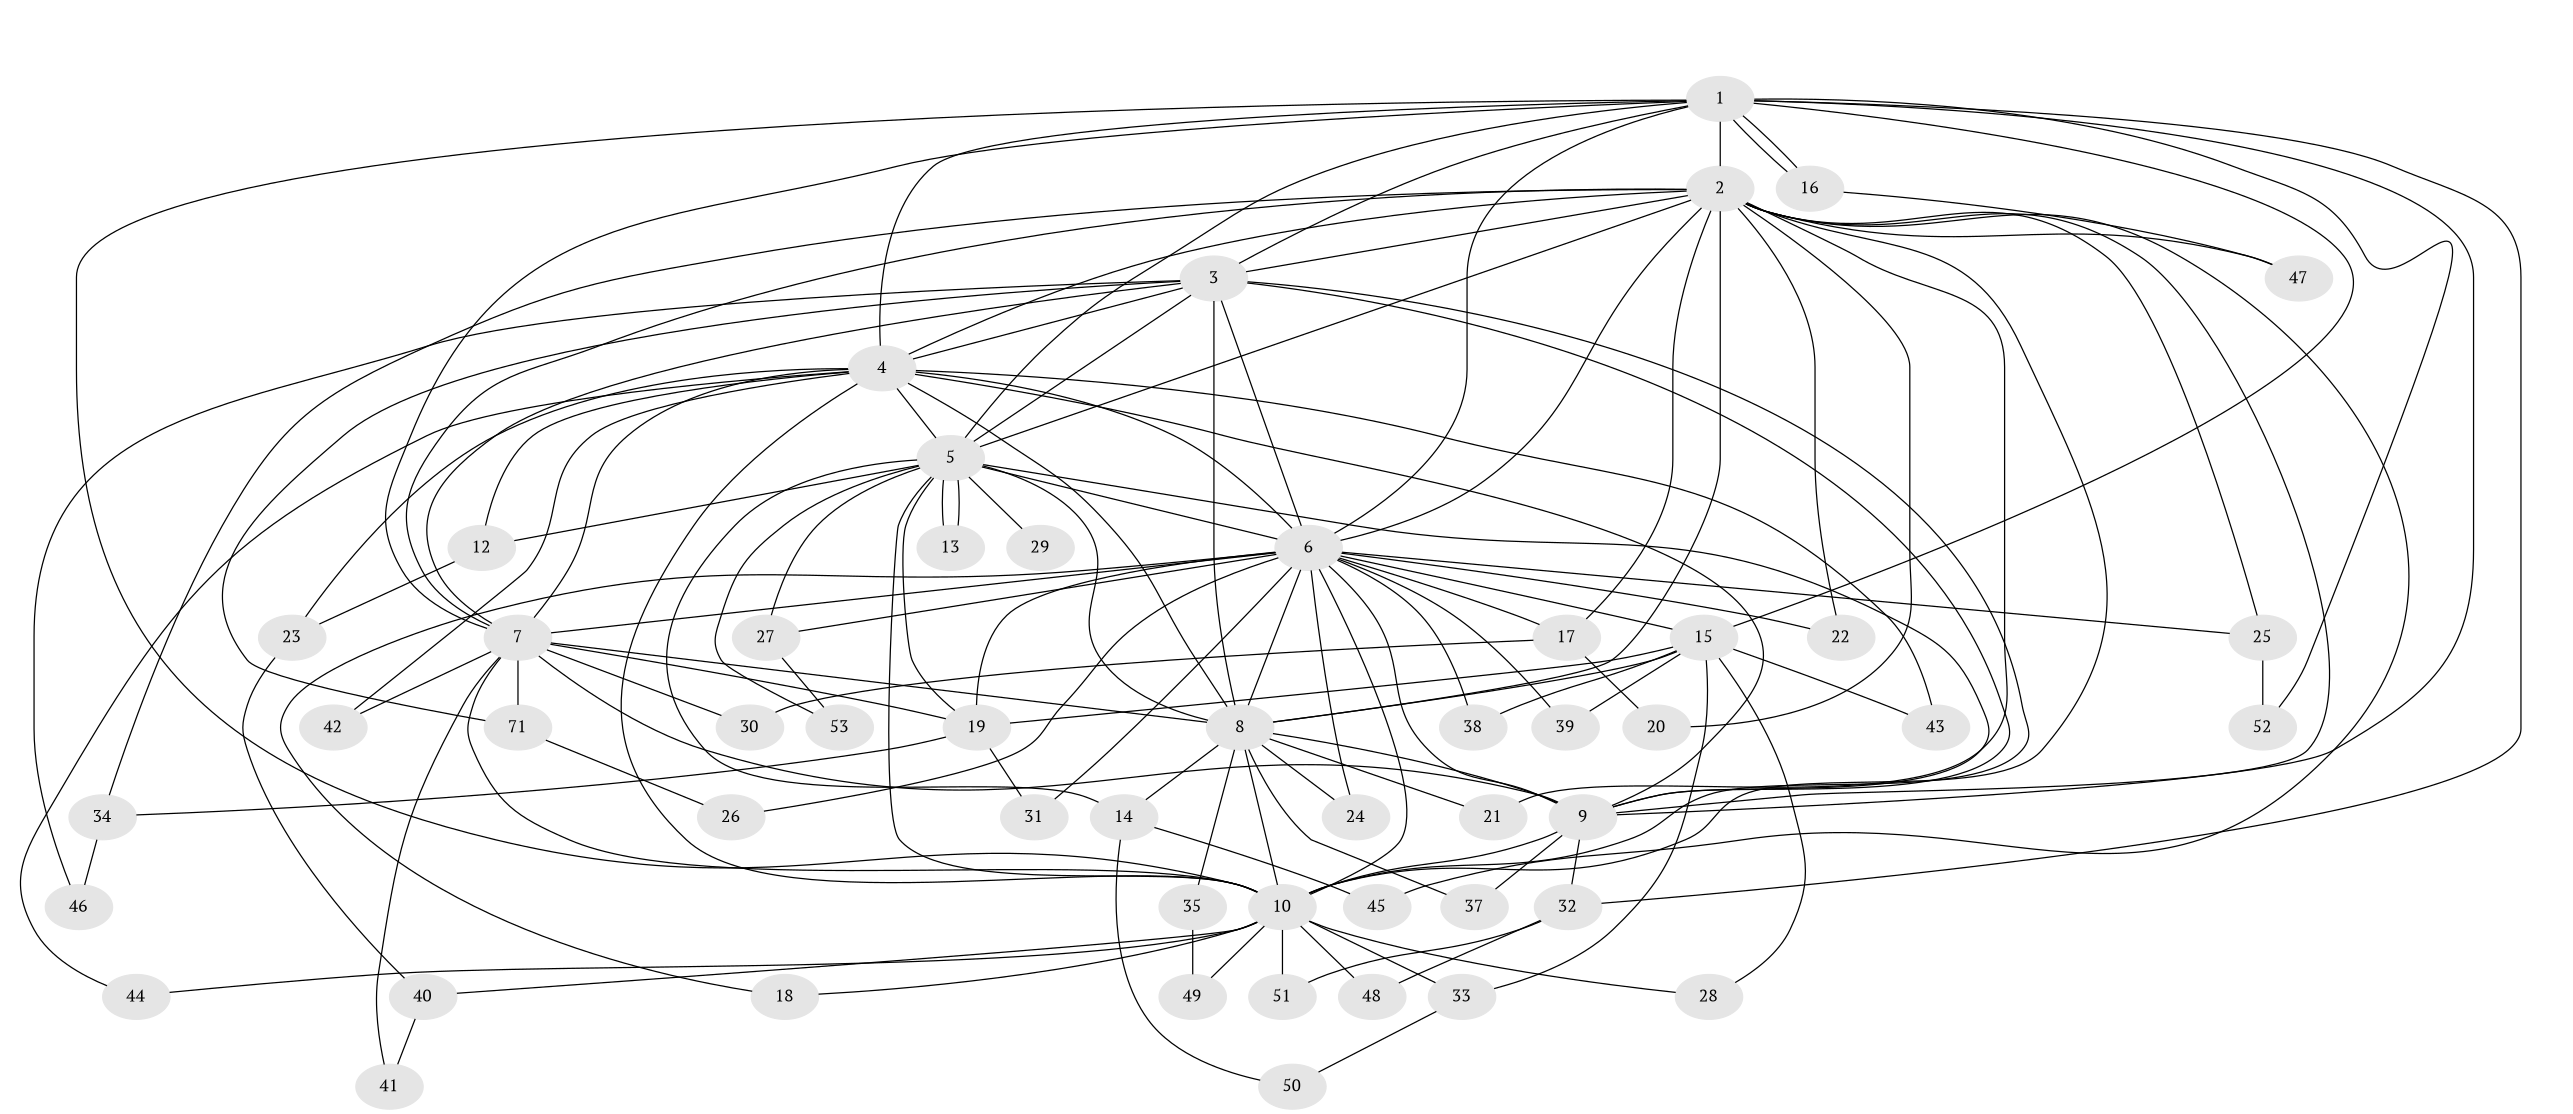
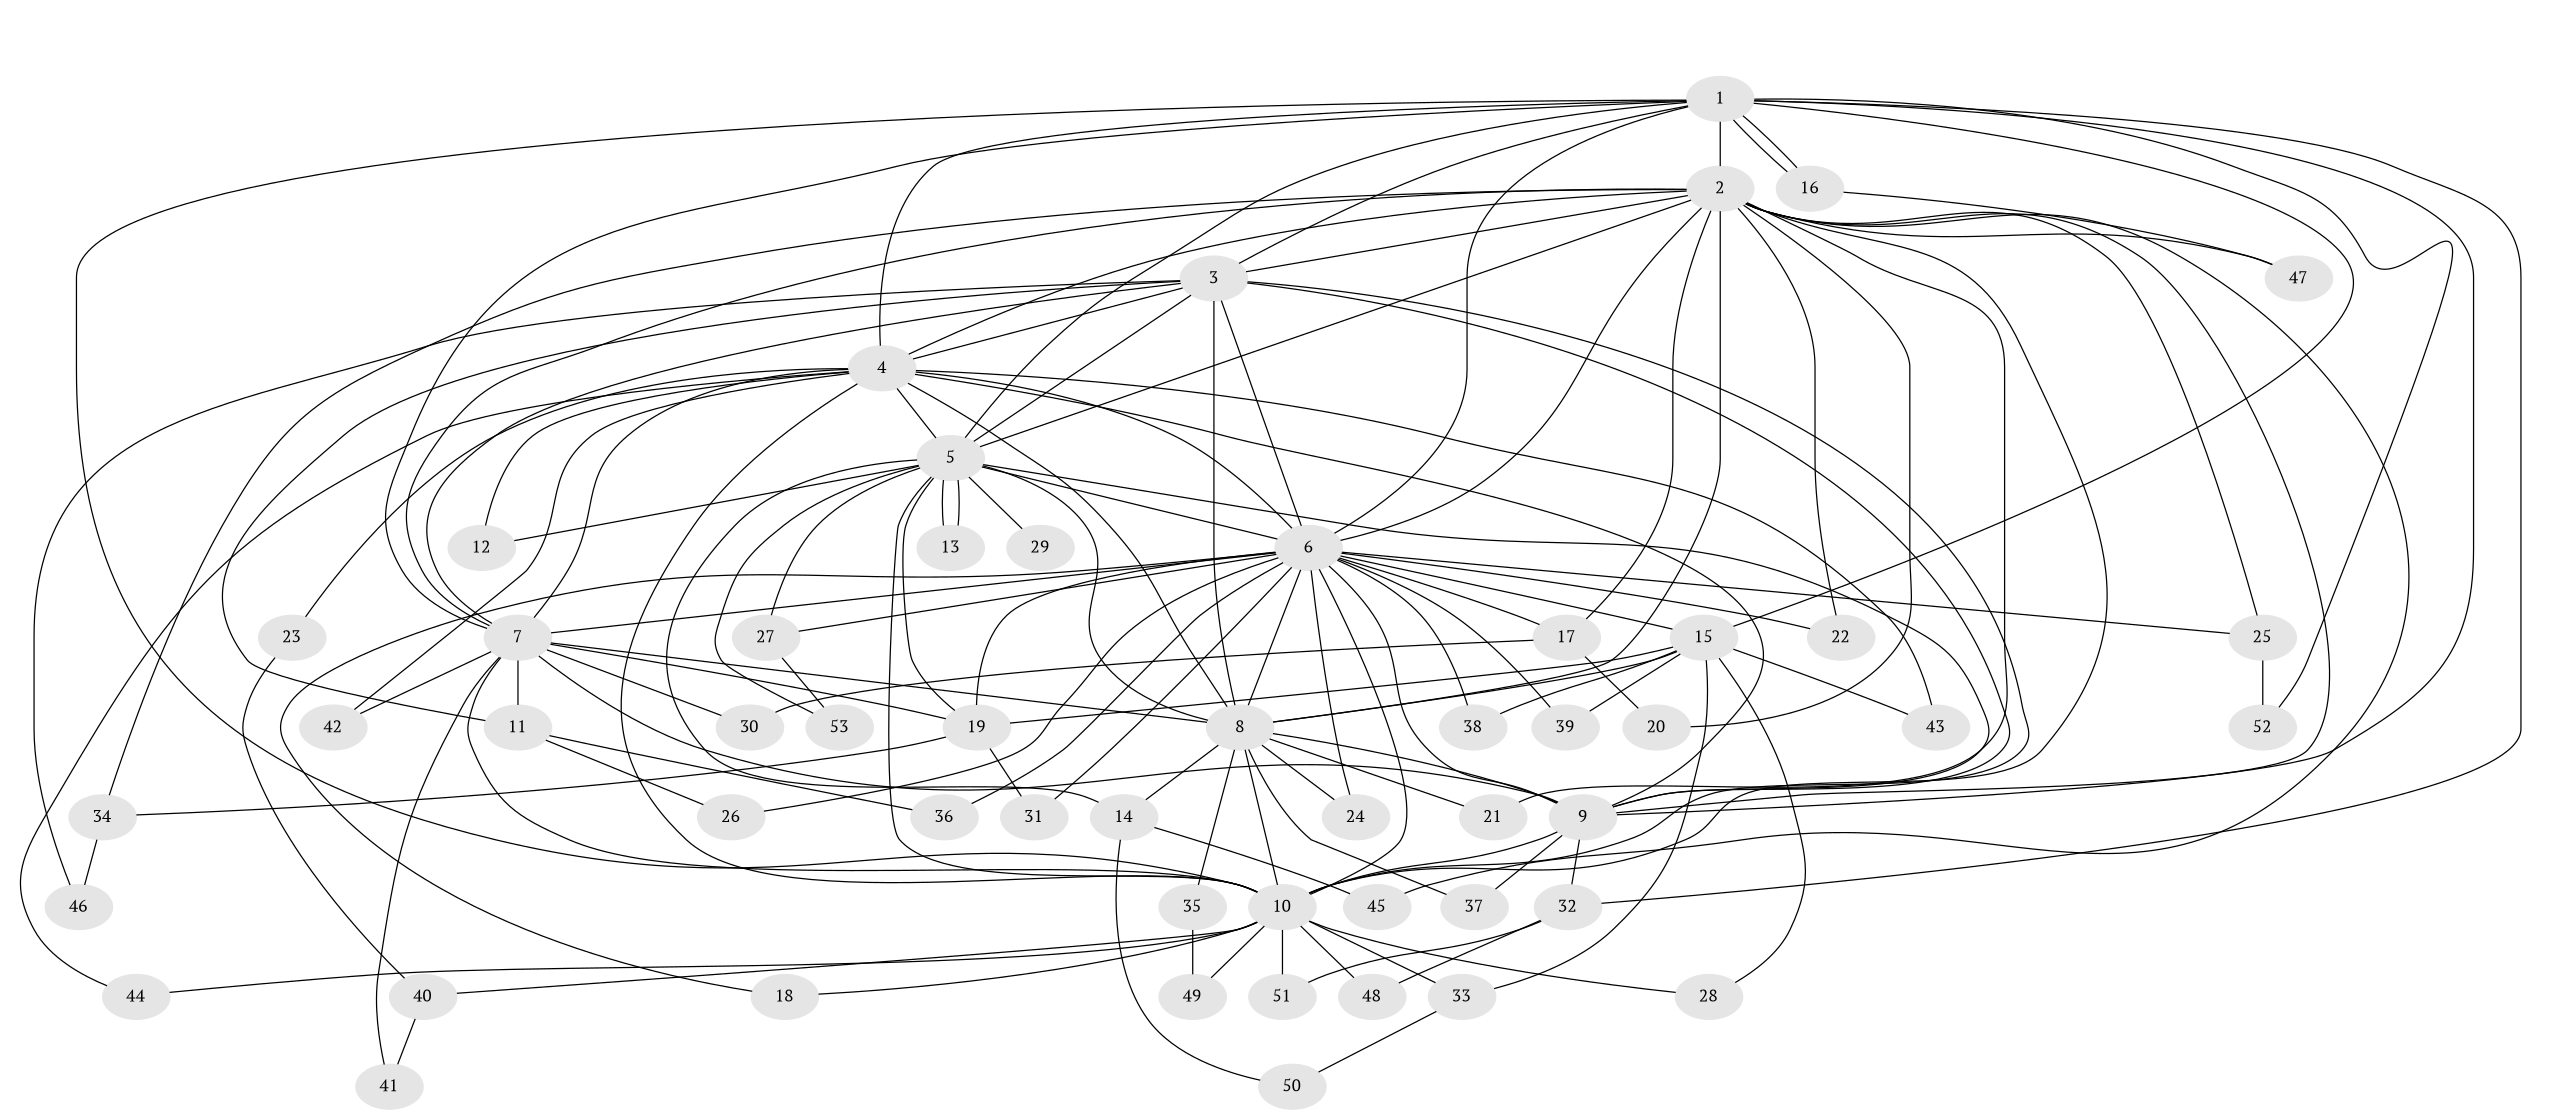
edge "12" -- "23": removed
node "71": label "71" -> "11"
node "36": added
